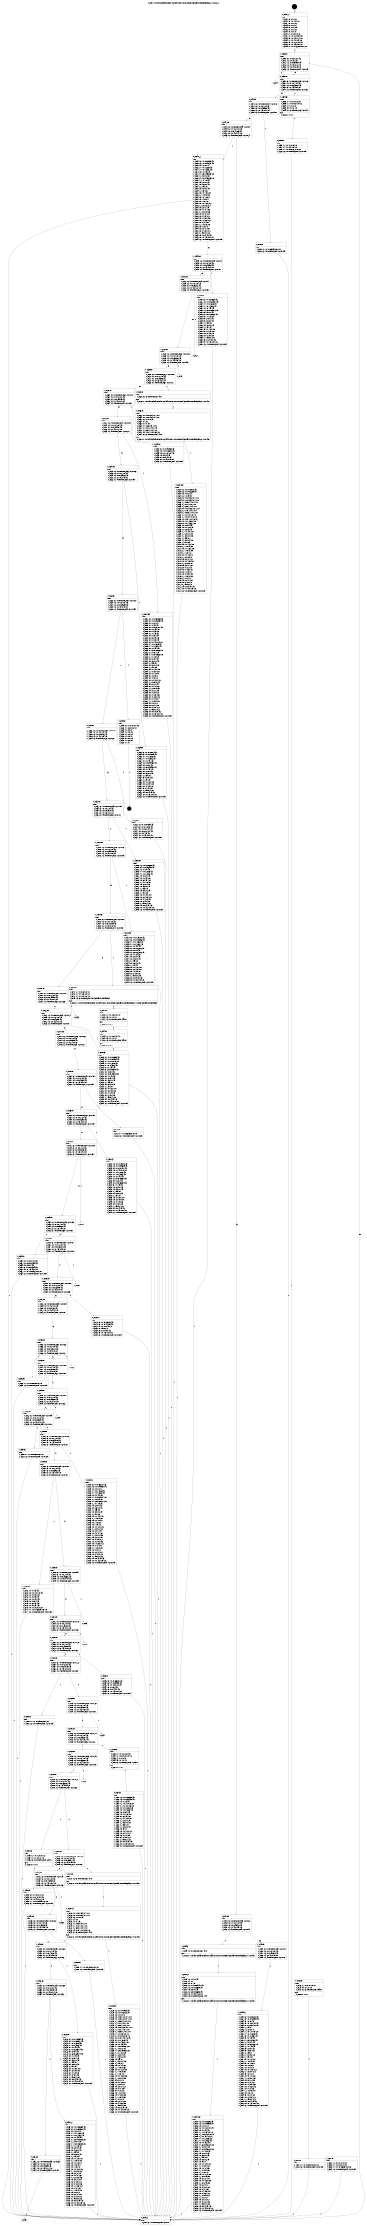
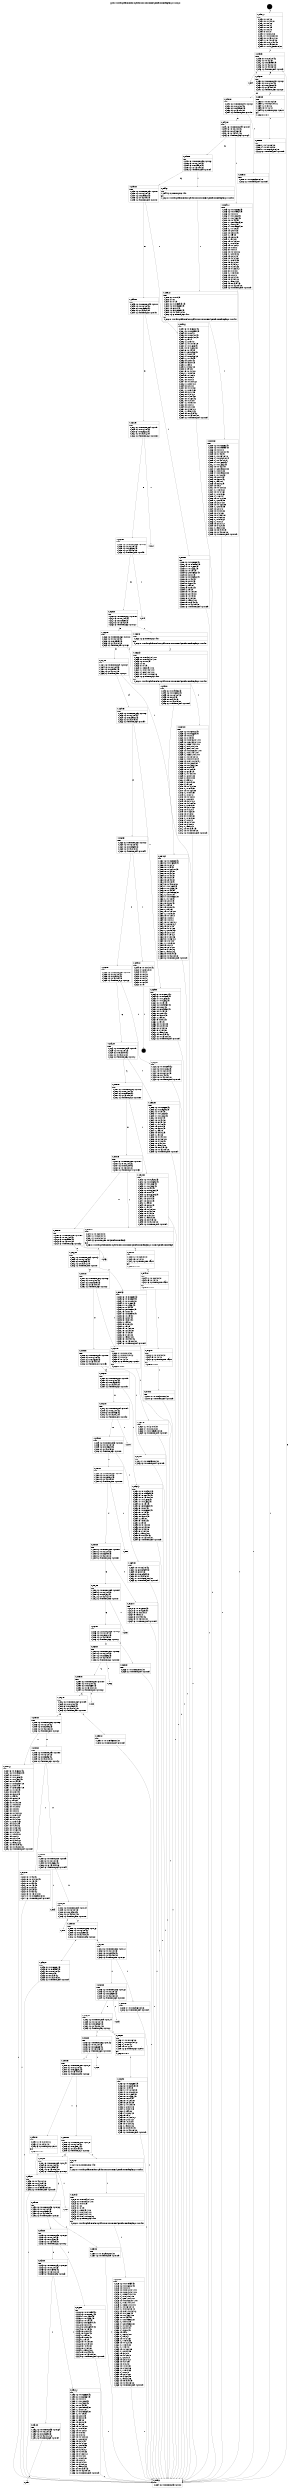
edge "0x40215e [144]" -> "0x4019e8 [28]": now "0x4019cc [28]" -> "0x4019e8 [28]"
edge "0x402799 [12]" -> "0x4028dd [95]": now "0x402799 [12]" -> "0x4027a5 [12]"
node "0x4025b0 [23]": added
edge "0x401c50 [28]" -> "0x402a4d": now "0x401c6c [28]" -> "0x402a4d"
node "0x402821": added
